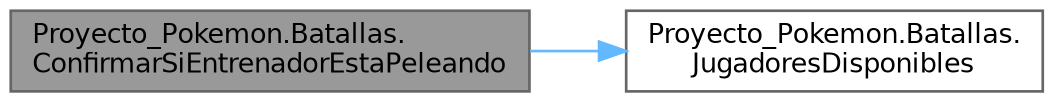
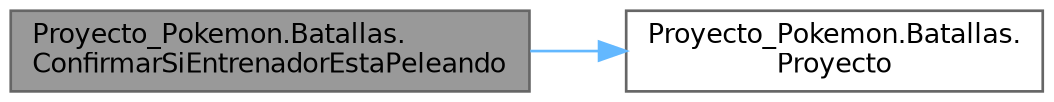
node "Proyecto_Pokemon.Batallas. JugadoresDisponibles": label "Proyecto_Pokemon.Batallas. JugadoresDisponibles" -> "Proyecto_Pokemon.Batallas. Proyecto"
